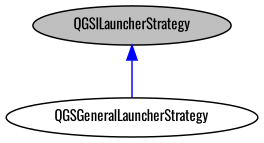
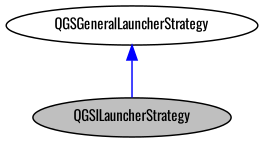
edge "QGSGeneralLauncherStrategy" -> "QGSILauncherStrategy": reversed
